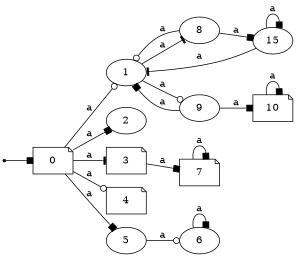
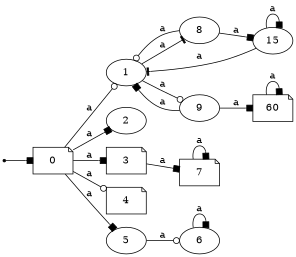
node "10": label "10" -> "60"
edge "0" -> "3": arrowhead tee -> box
